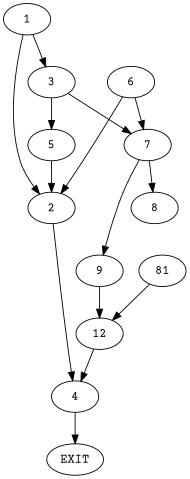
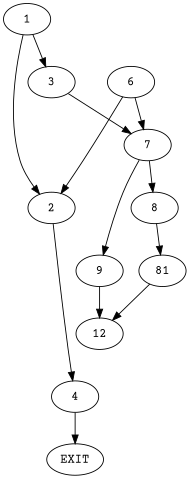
node "5": removed
edge "8" -> "81": added
edge "12" -> "4": removed
